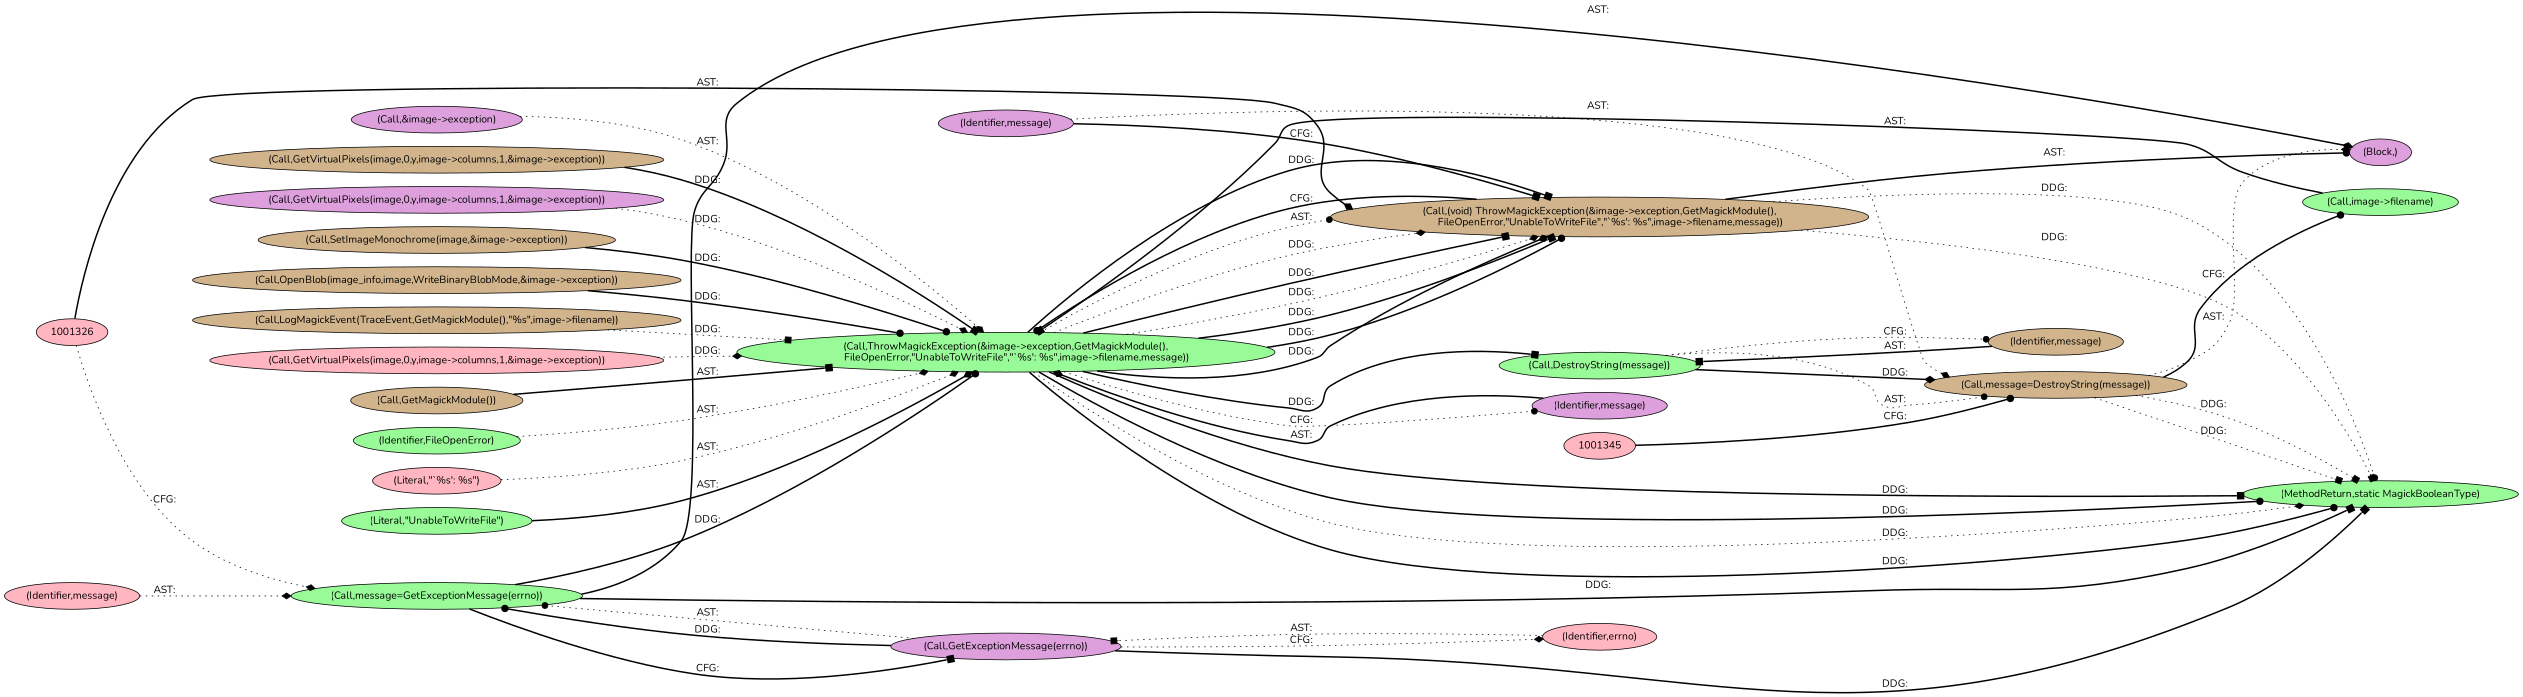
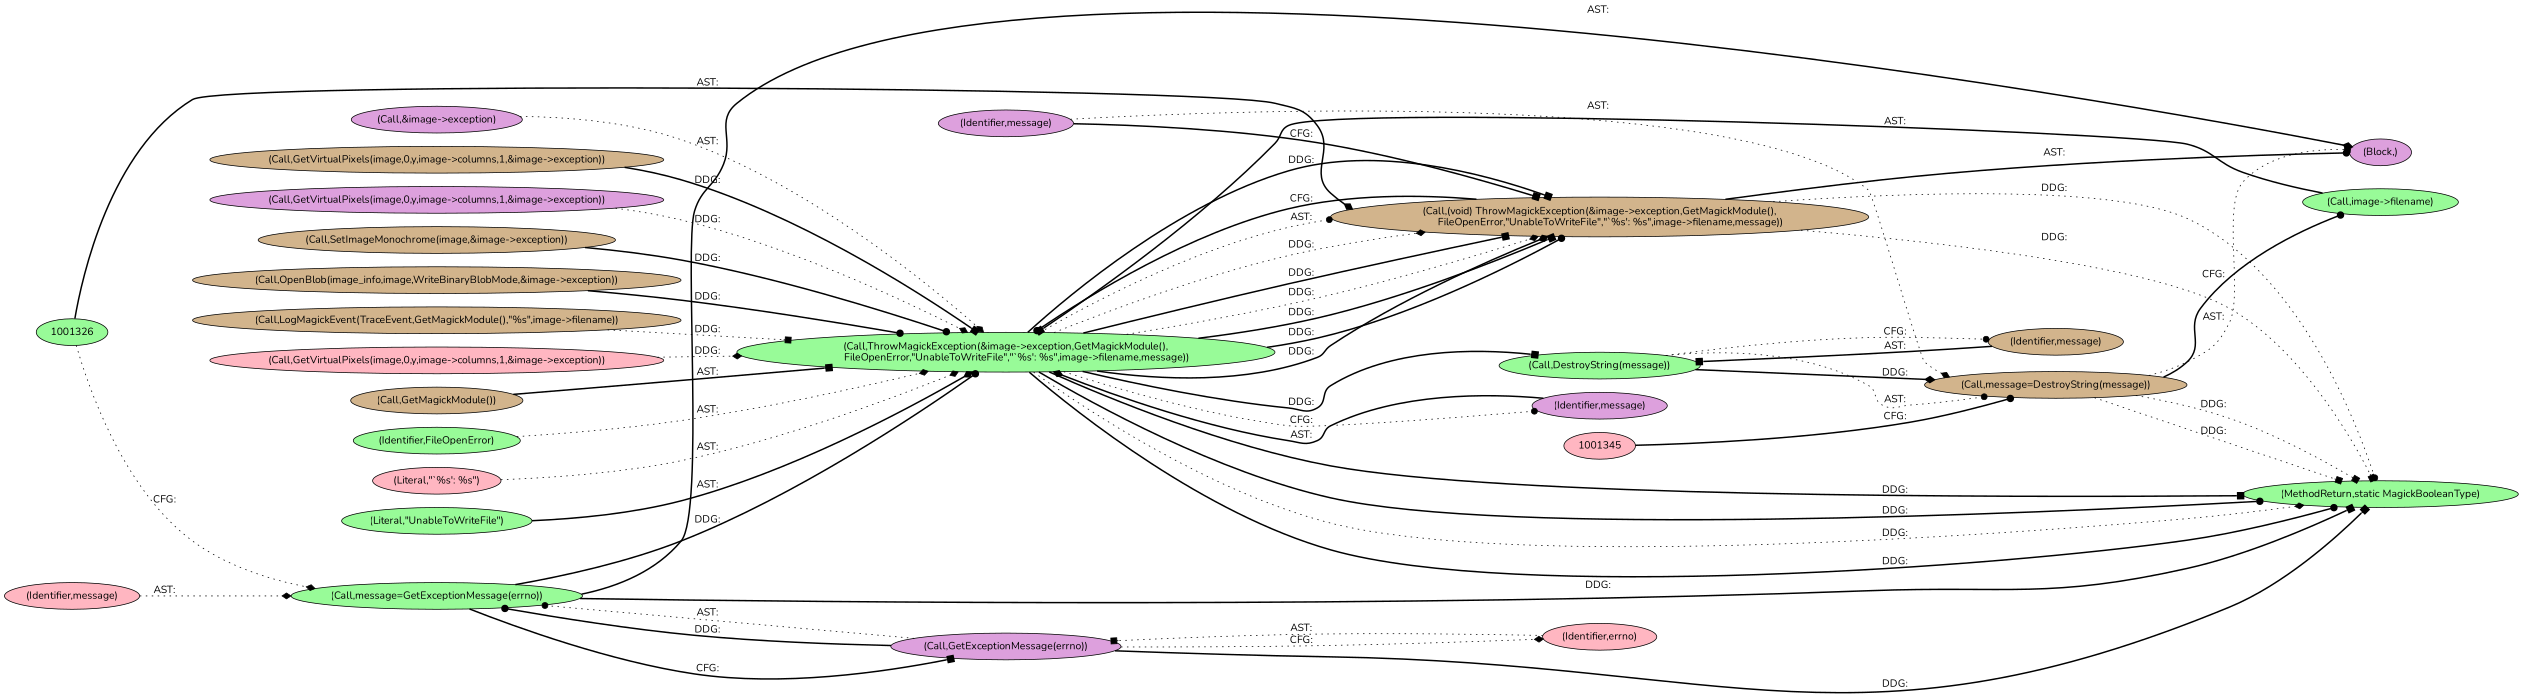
edge "(Call,message=DestroyString(message))" -> "(Block,)": arrowhead diamond -> box
node "1001326": fillcolor lightpink -> palegreen
